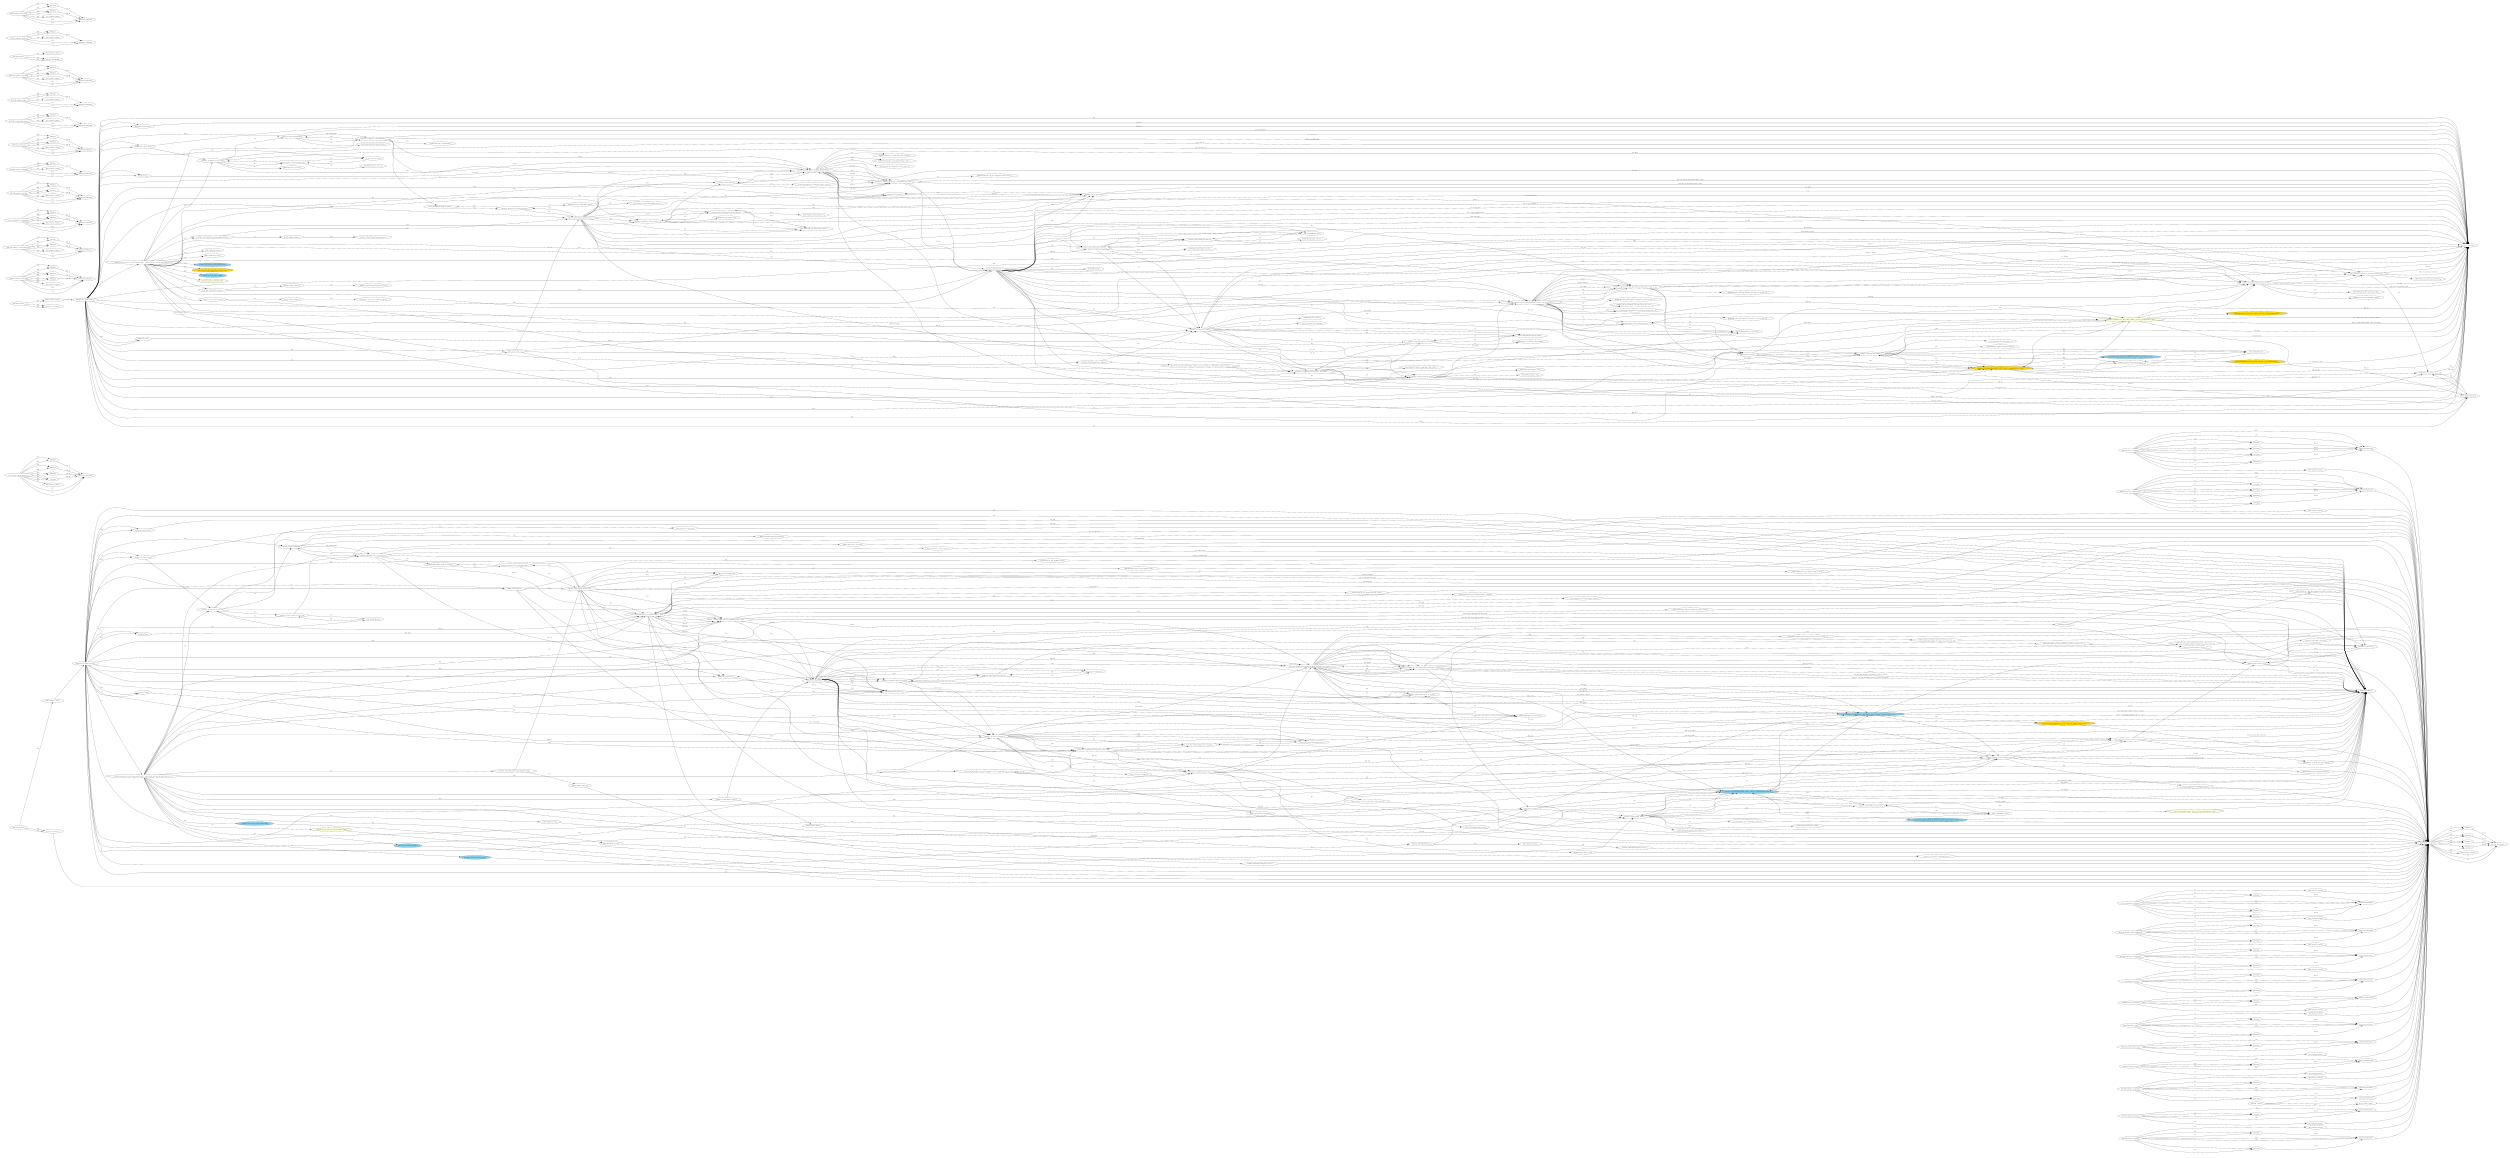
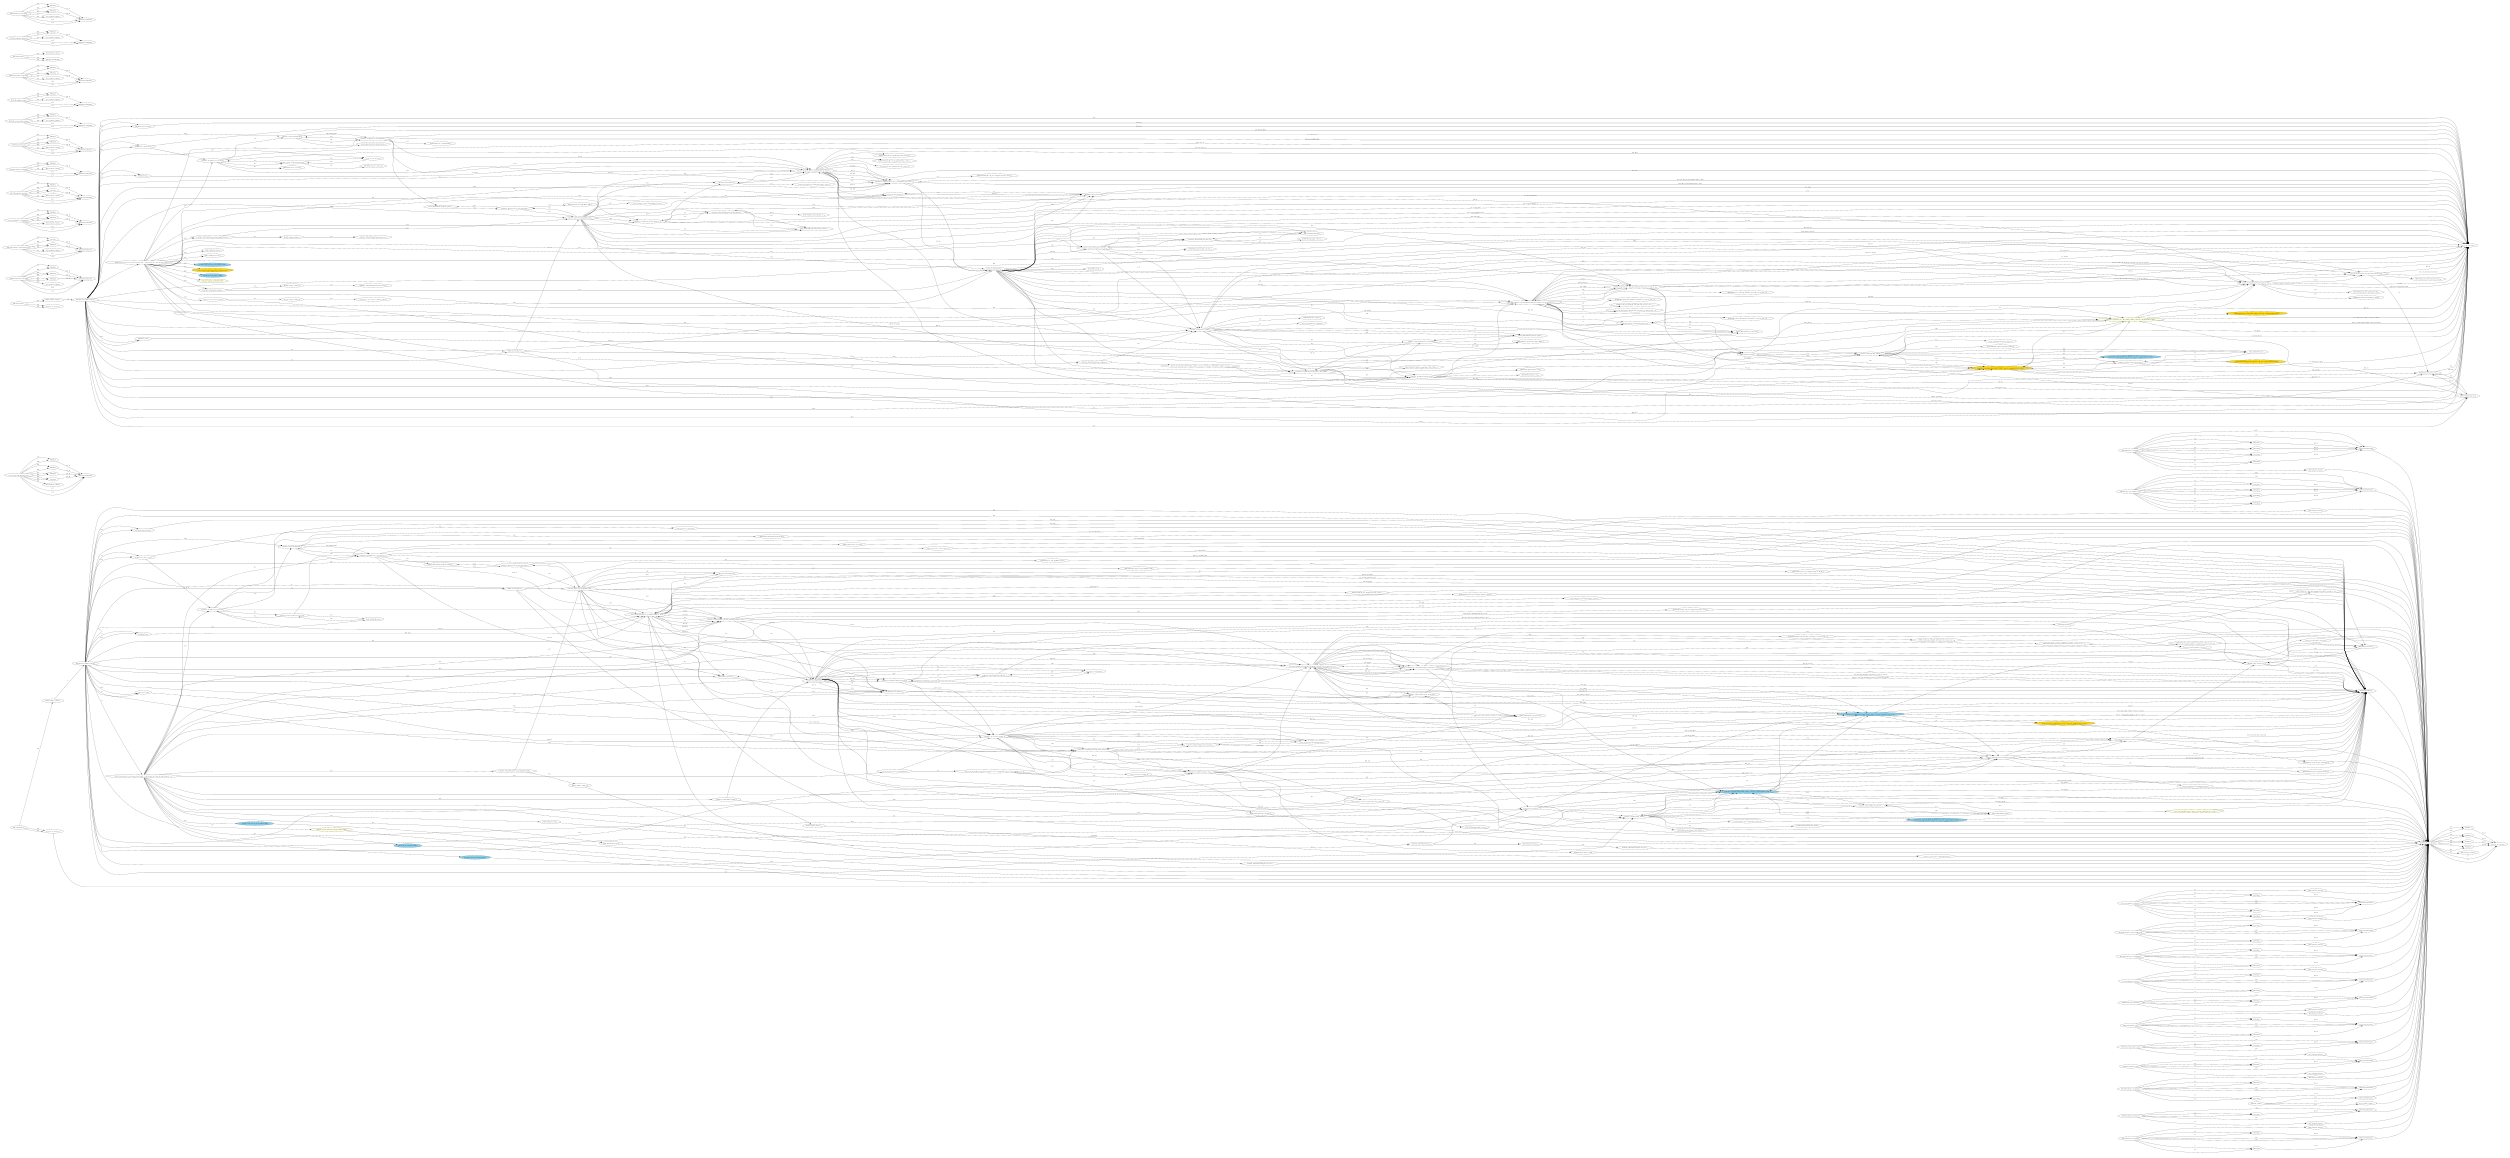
node "(LITERAL,0,m->msg_namelen = 0)": removed
